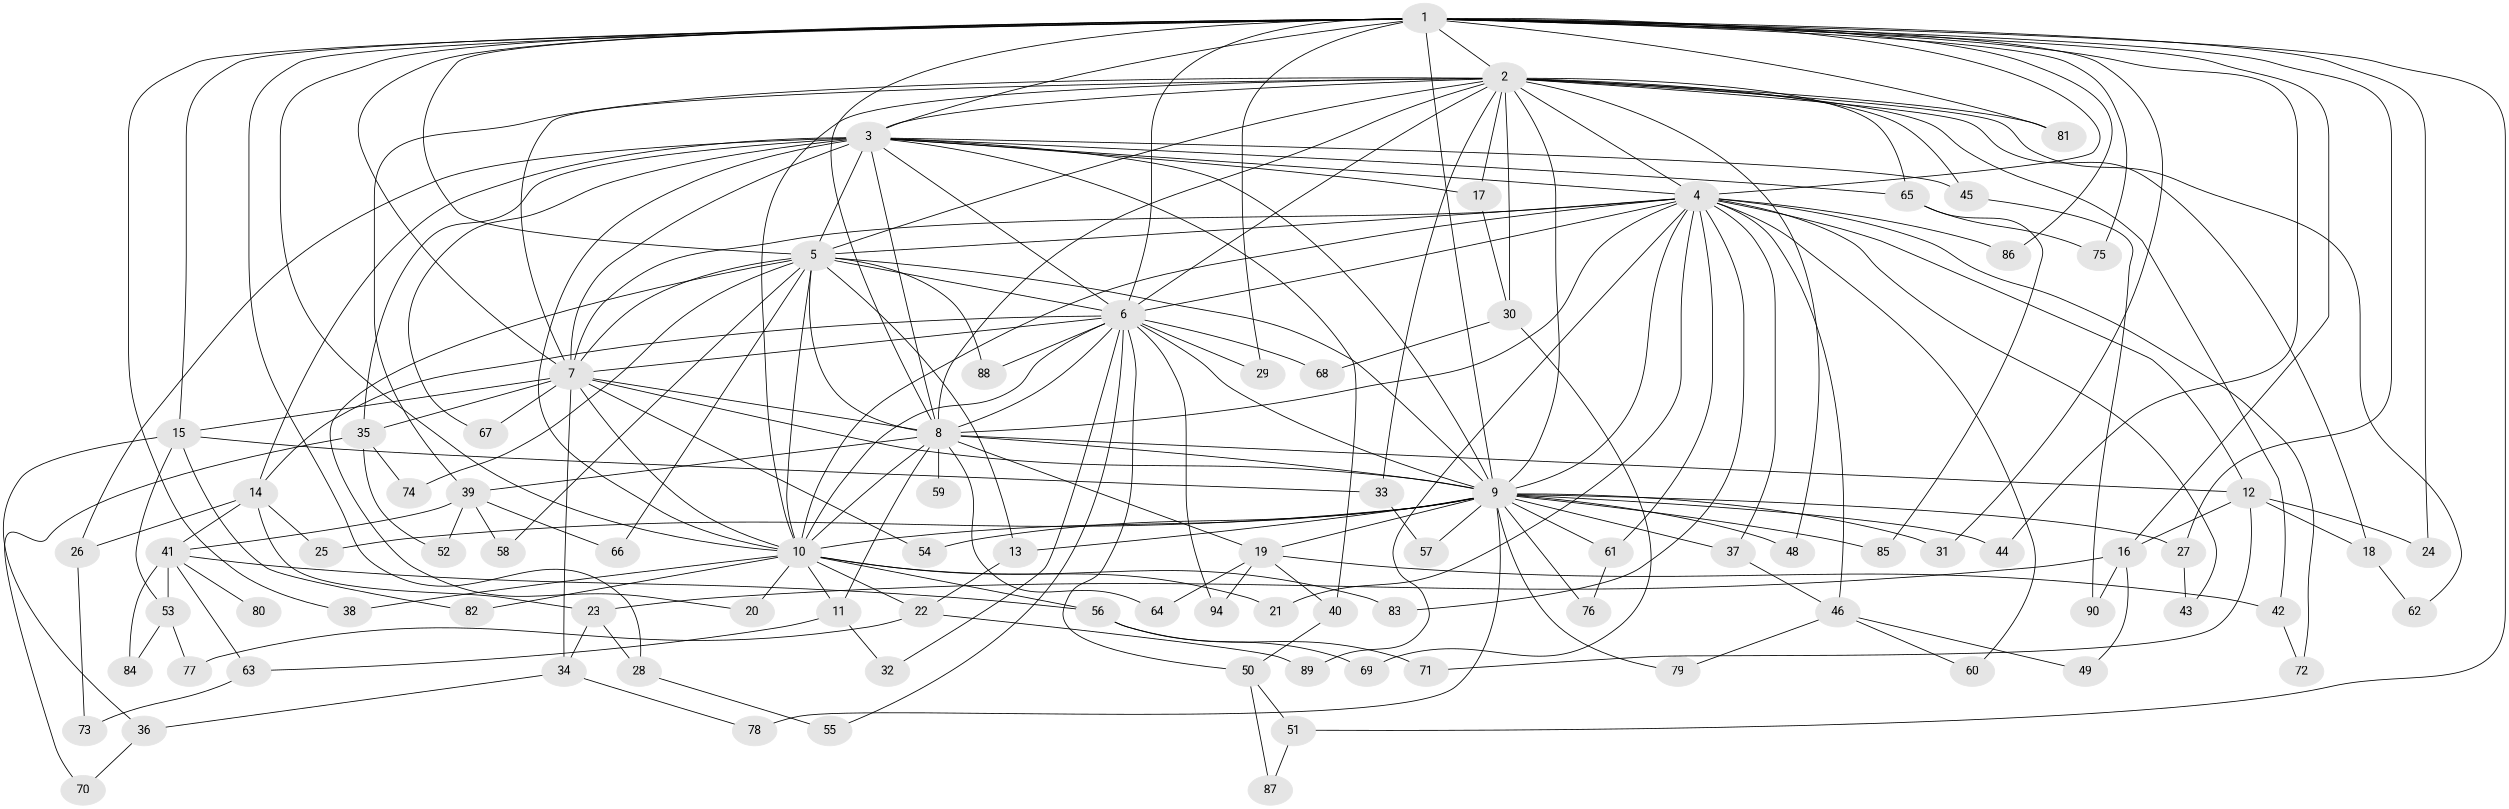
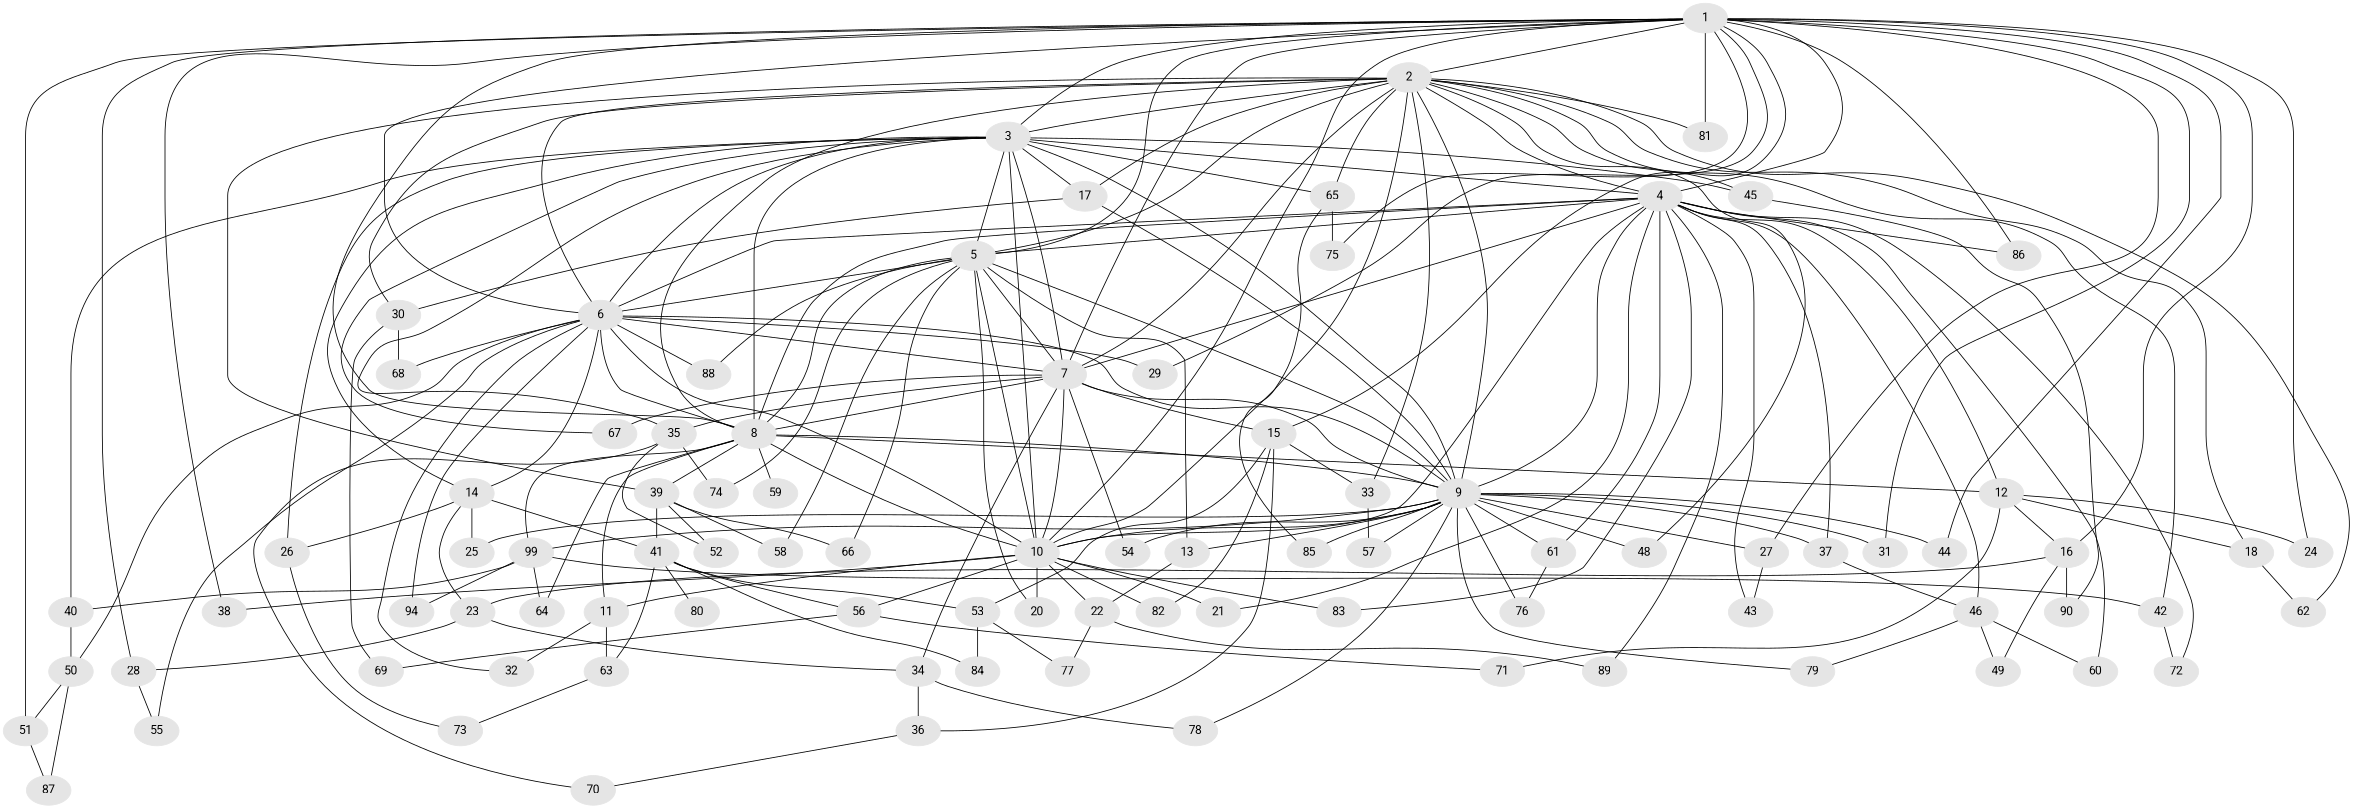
edge "1" -- "9": now "17" -- "9"
node "19": label "19" -> "99"
